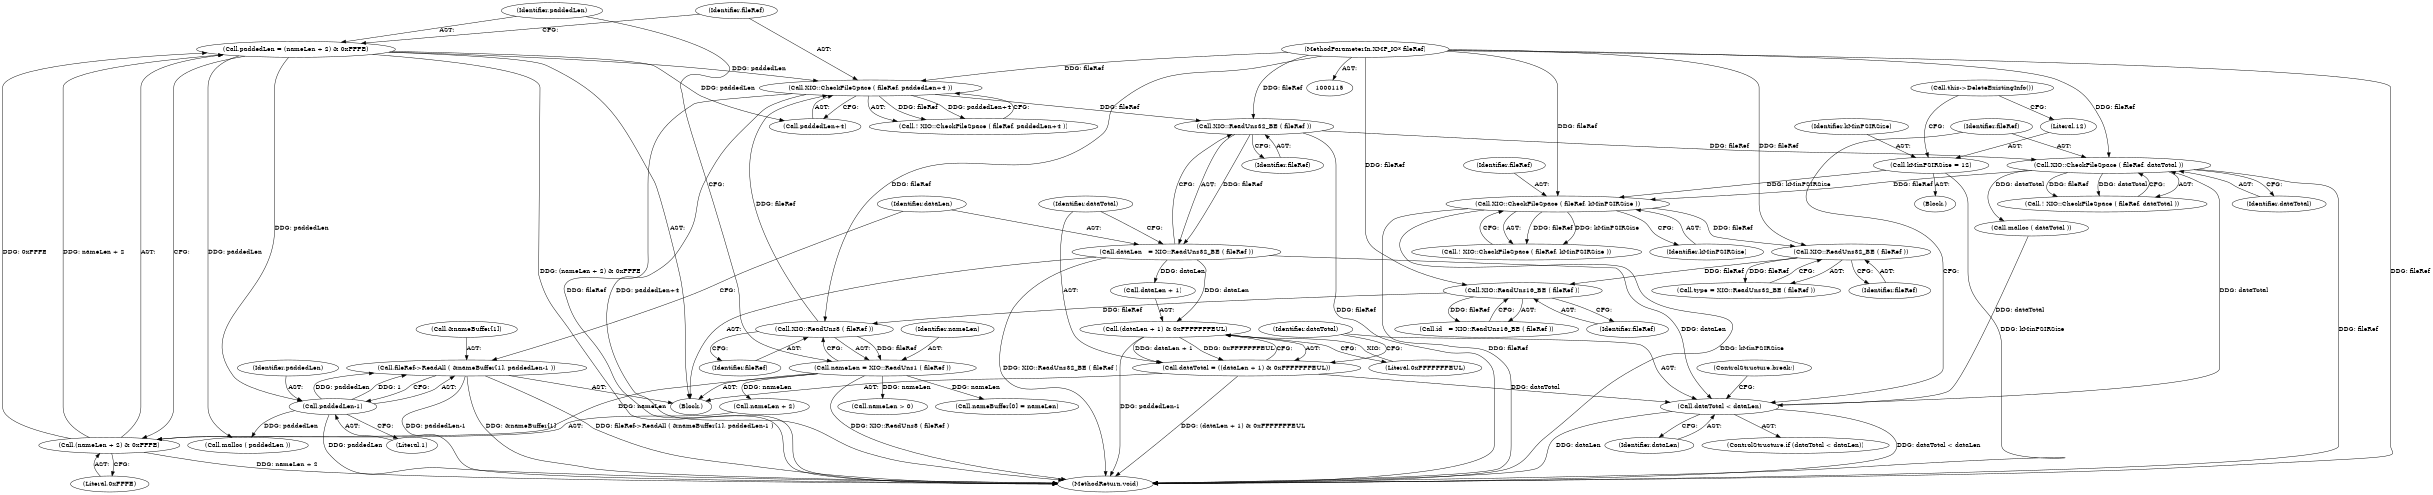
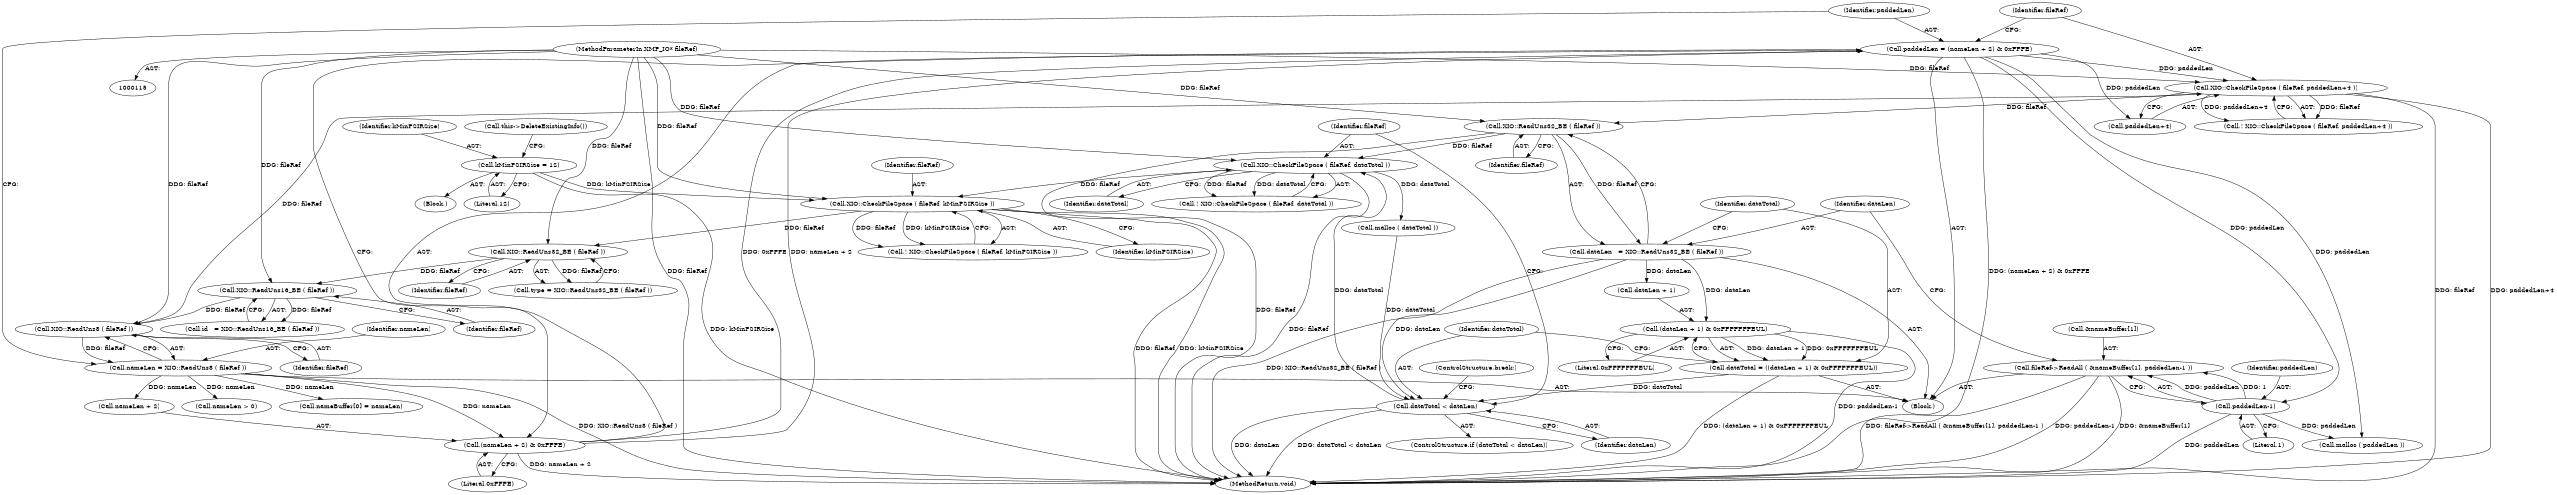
edge "(Call,this->DeleteExistingInfo())" -> "(Literal,12)": now "(Call,kMinPSIRSize = 12)" -> "(Literal,12)"
edge "(Literal,0xFFFFFFFEUL)" -> "(Call,(dataLen + 1) & 0xFFFFFFFEUL)": label "XIO: " -> "AST: "
node "(Call,nameLen = XIO::ReadUns1 ( fileRef ))": label "(Call,nameLen = XIO::ReadUns1 ( fileRef ))" -> "(Call,nameLen = XIO::ReadUns8 ( fileRef ))"
